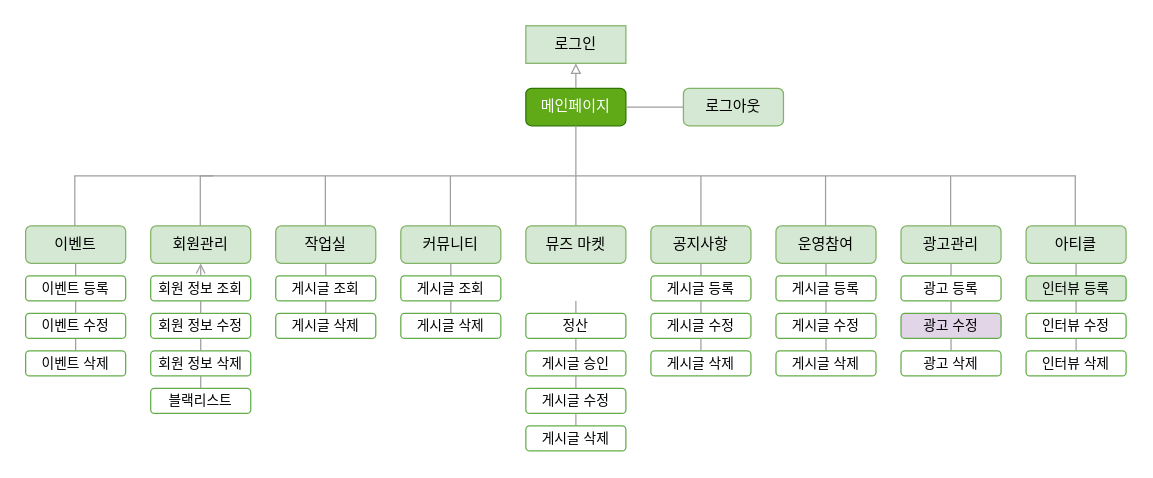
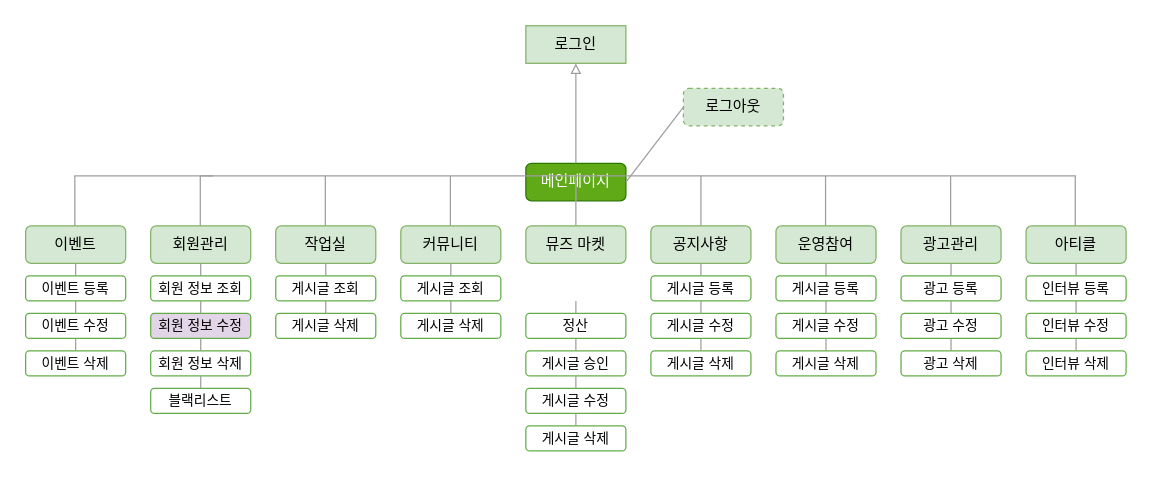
node "메인페이지": moved (576, 107) -> (576, 182)
node "로그아웃": style solid -> dashed
edge "회원 정보 조회" -> "회원관리": arrowhead open -> none
node "인터뷰 등록": fillcolor #d5e8d4 -> #ffffff
node "회원 정보 수정": fillcolor #ffffff -> #e1d5e7
node "광고 수정": fillcolor #e1d5e7 -> #ffffff
